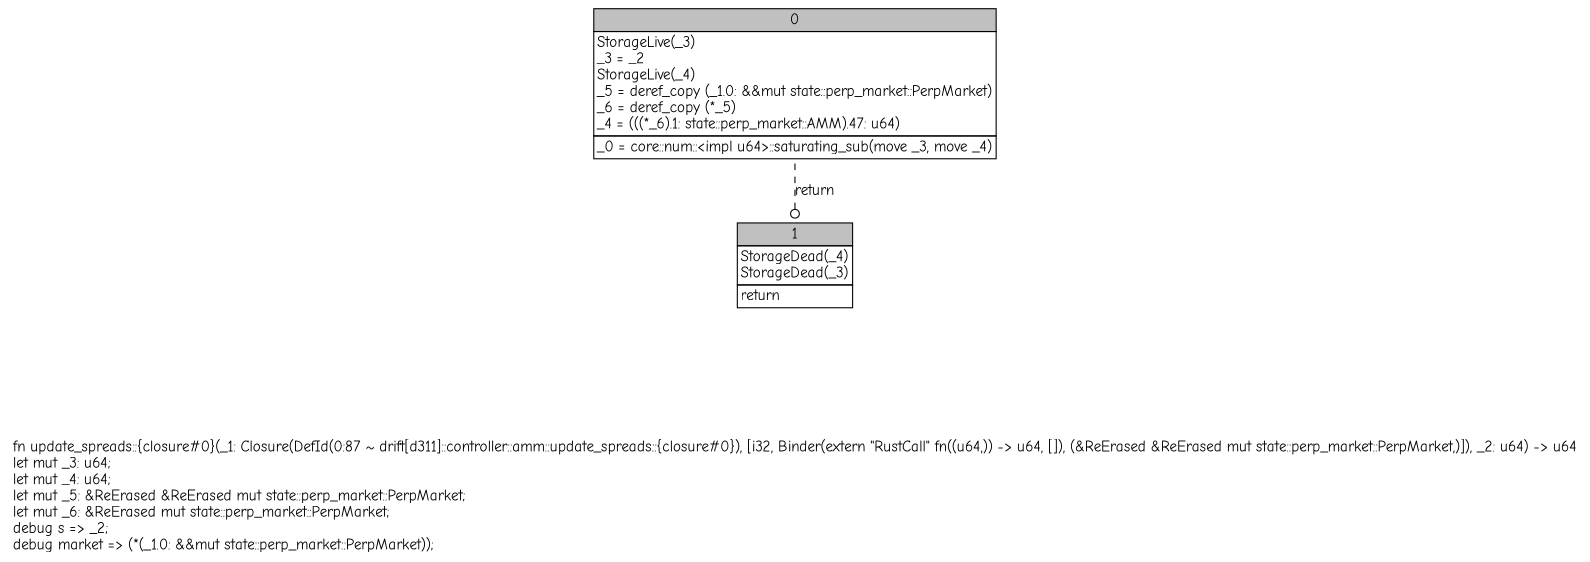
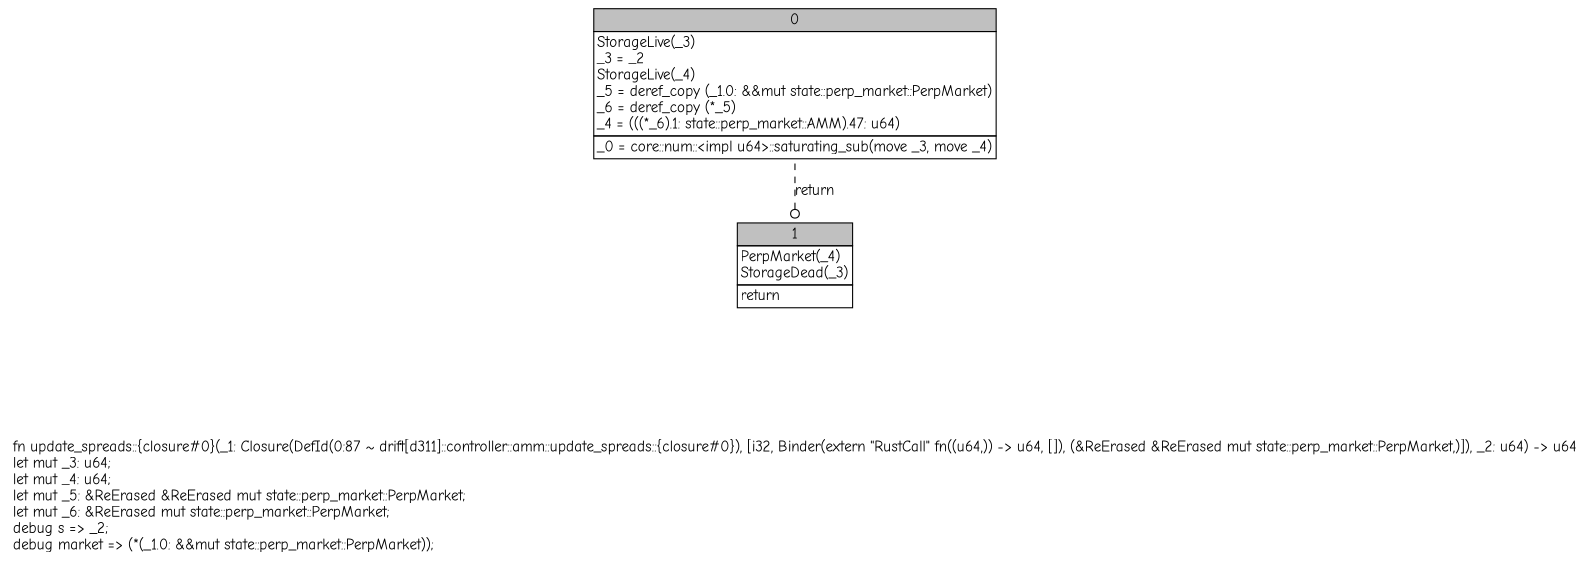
node "1": text "StorageDead(_4)" -> "PerpMarket(_4)"
